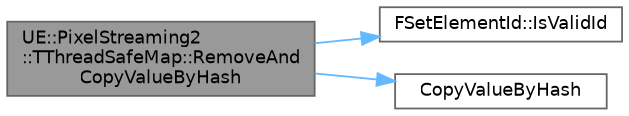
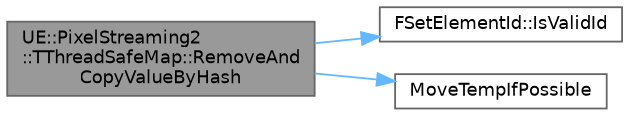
node "CopyValueByHash": label "CopyValueByHash" -> "MoveTempIfPossible"
